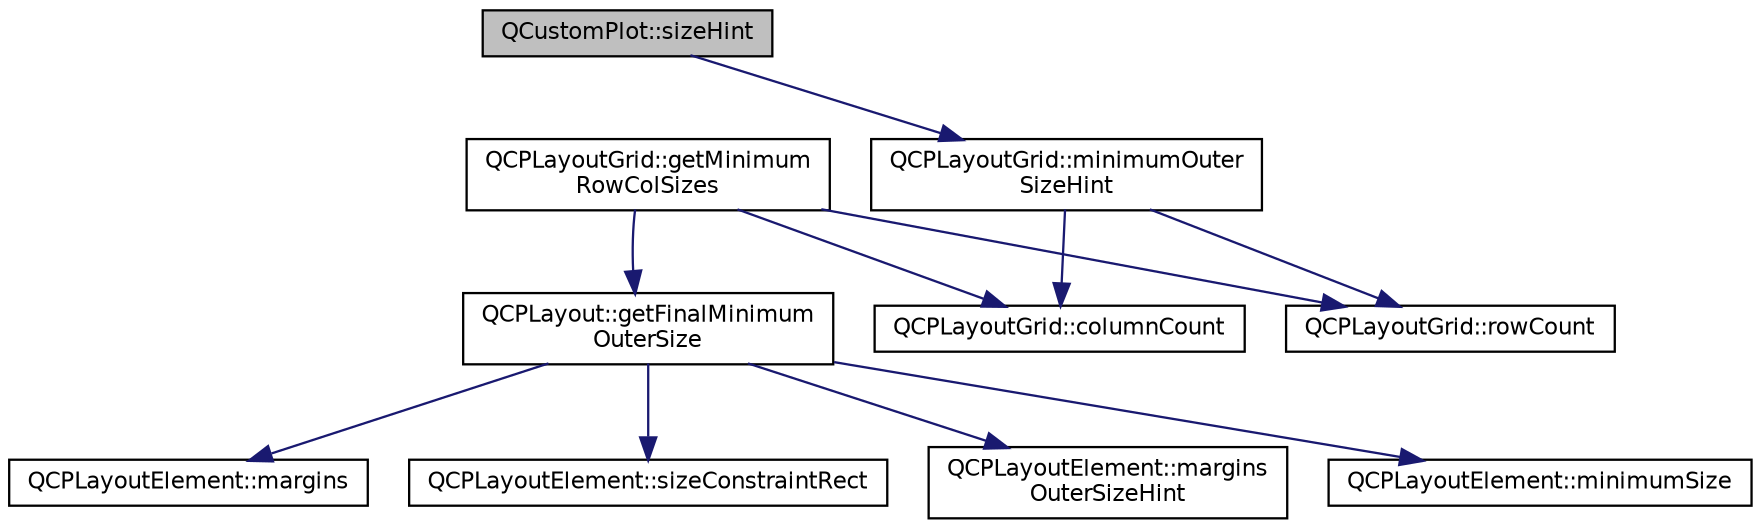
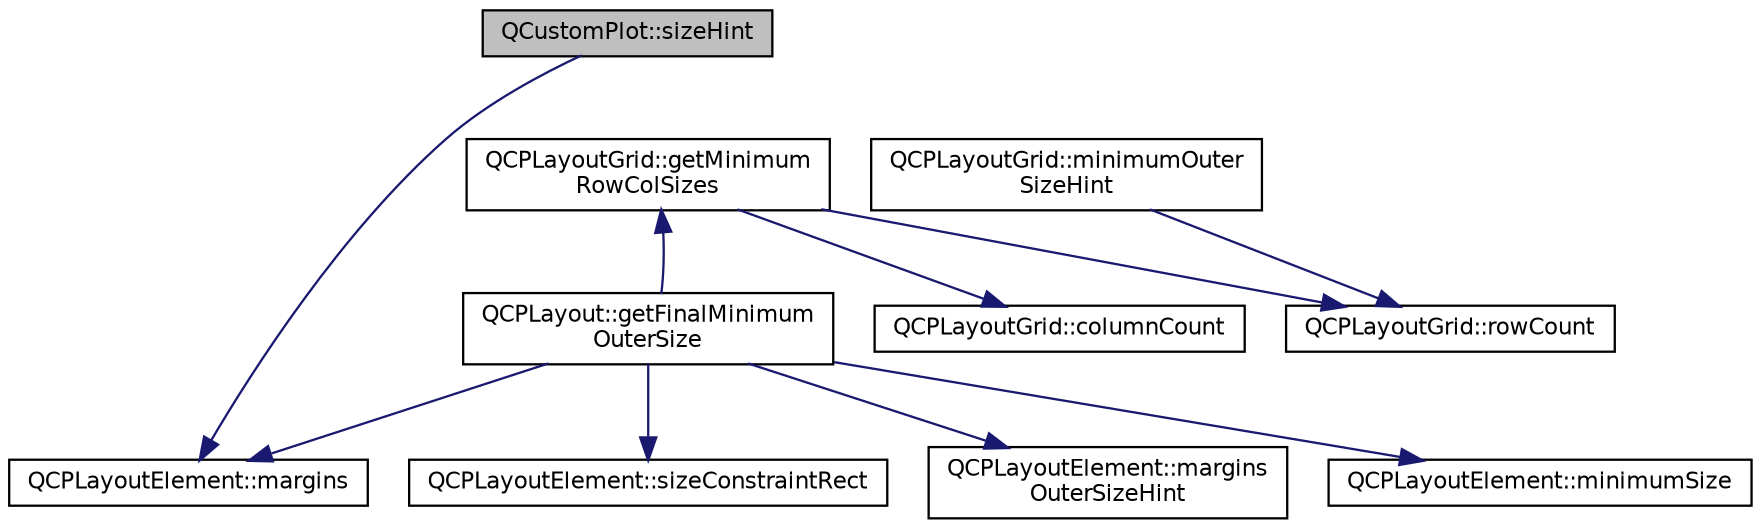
edge "QCustomPlot::sizeHint" -> "QCPLayoutGrid::minimumOuter SizeHint": now "QCustomPlot::sizeHint" -> "QCPLayoutElement::margins"
edge "QCPLayoutGrid::minimumOuter SizeHint" -> "QCPLayoutGrid::columnCount": removed
edge "QCPLayoutGrid::getMinimum RowColSizes" -> "QCPLayout::getFinalMinimum OuterSize": reversed
